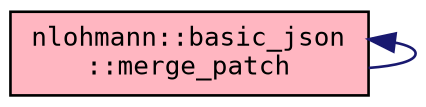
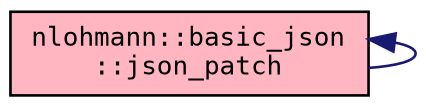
node "nlohmann::basic_json ::merge_patch": label "nlohmann::basic_json ::merge_patch" -> "nlohmann::basic_json ::json_patch"
